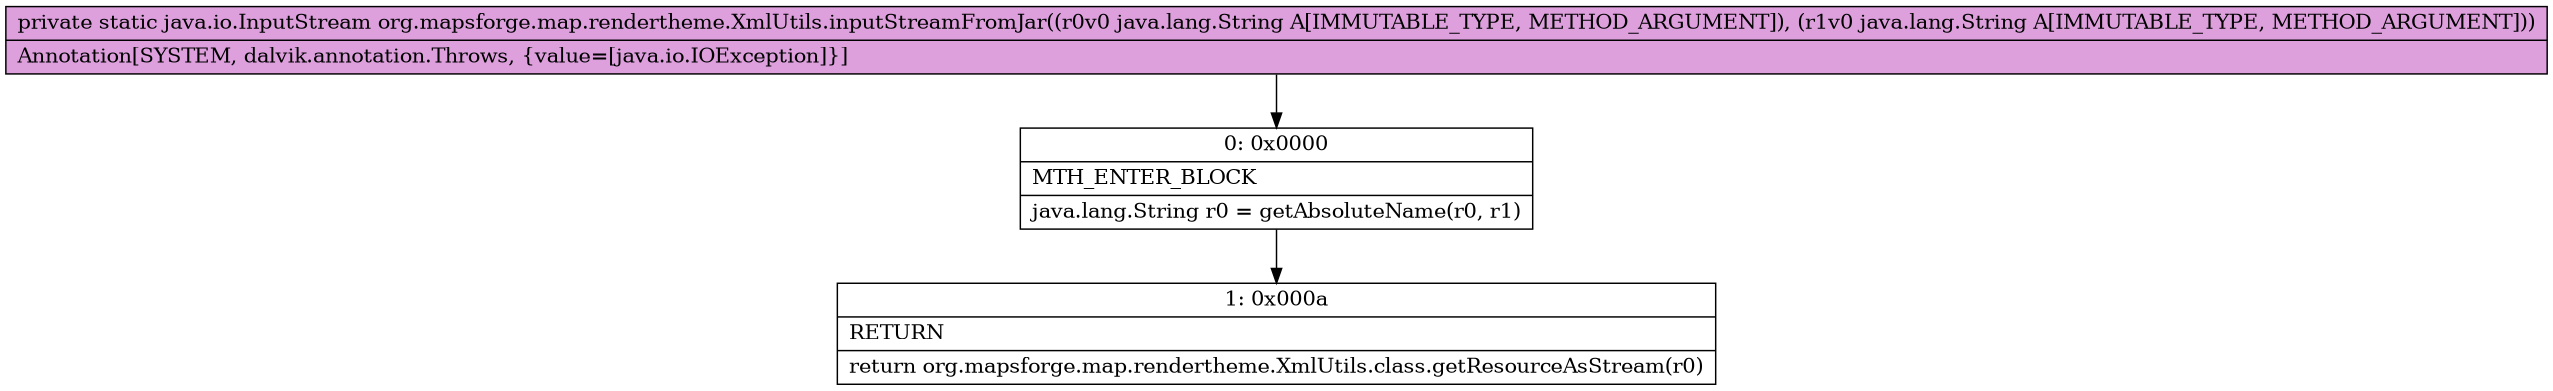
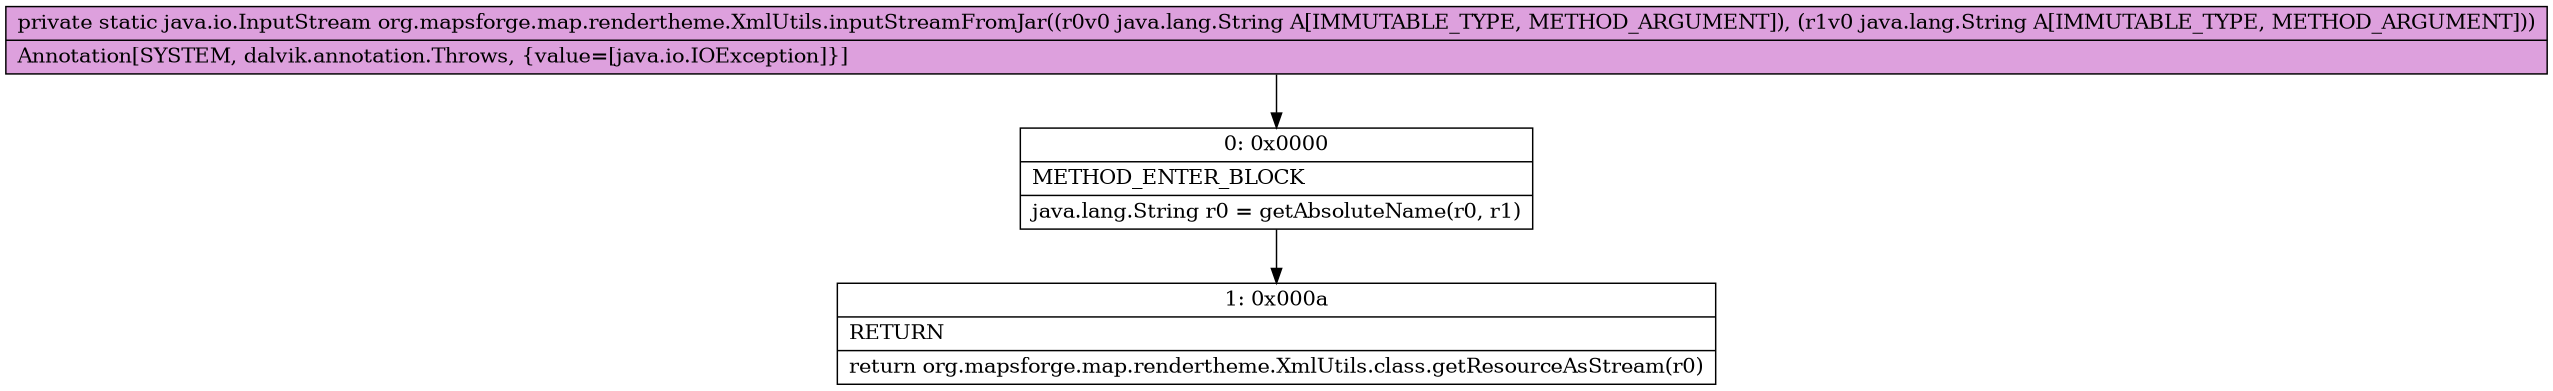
node "0: 0x0000": text "MTH_ENTER_BLOCK" -> "METHOD_ENTER_BLOCK"
